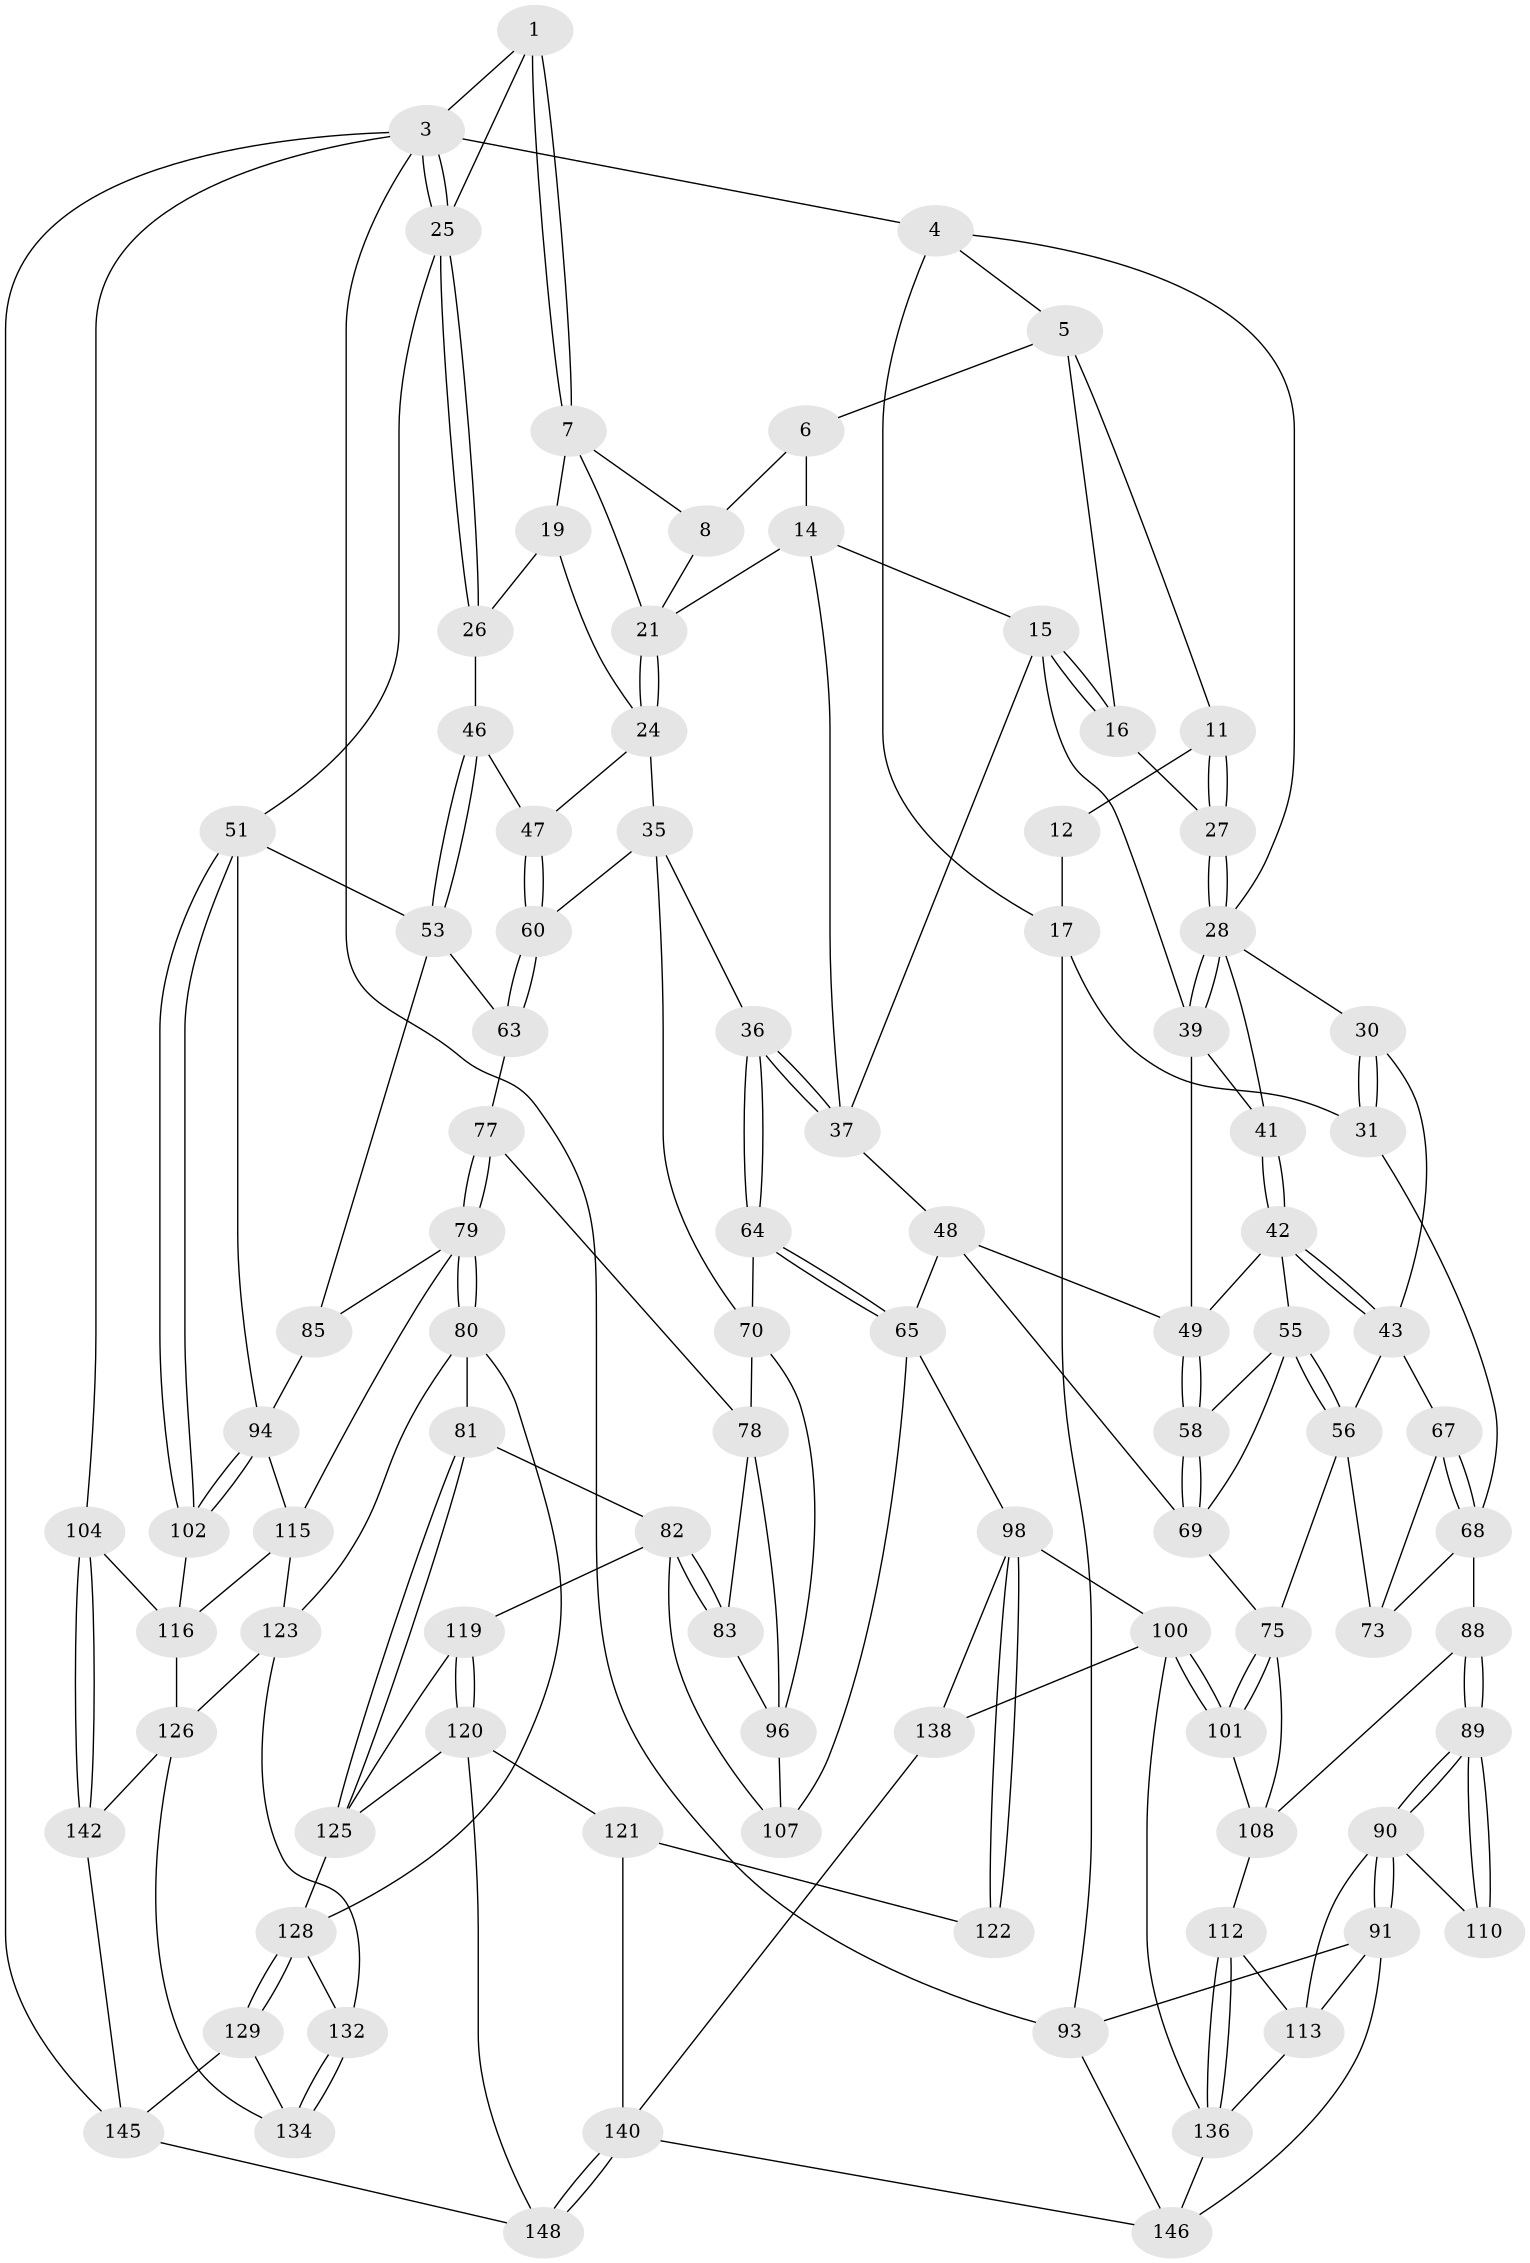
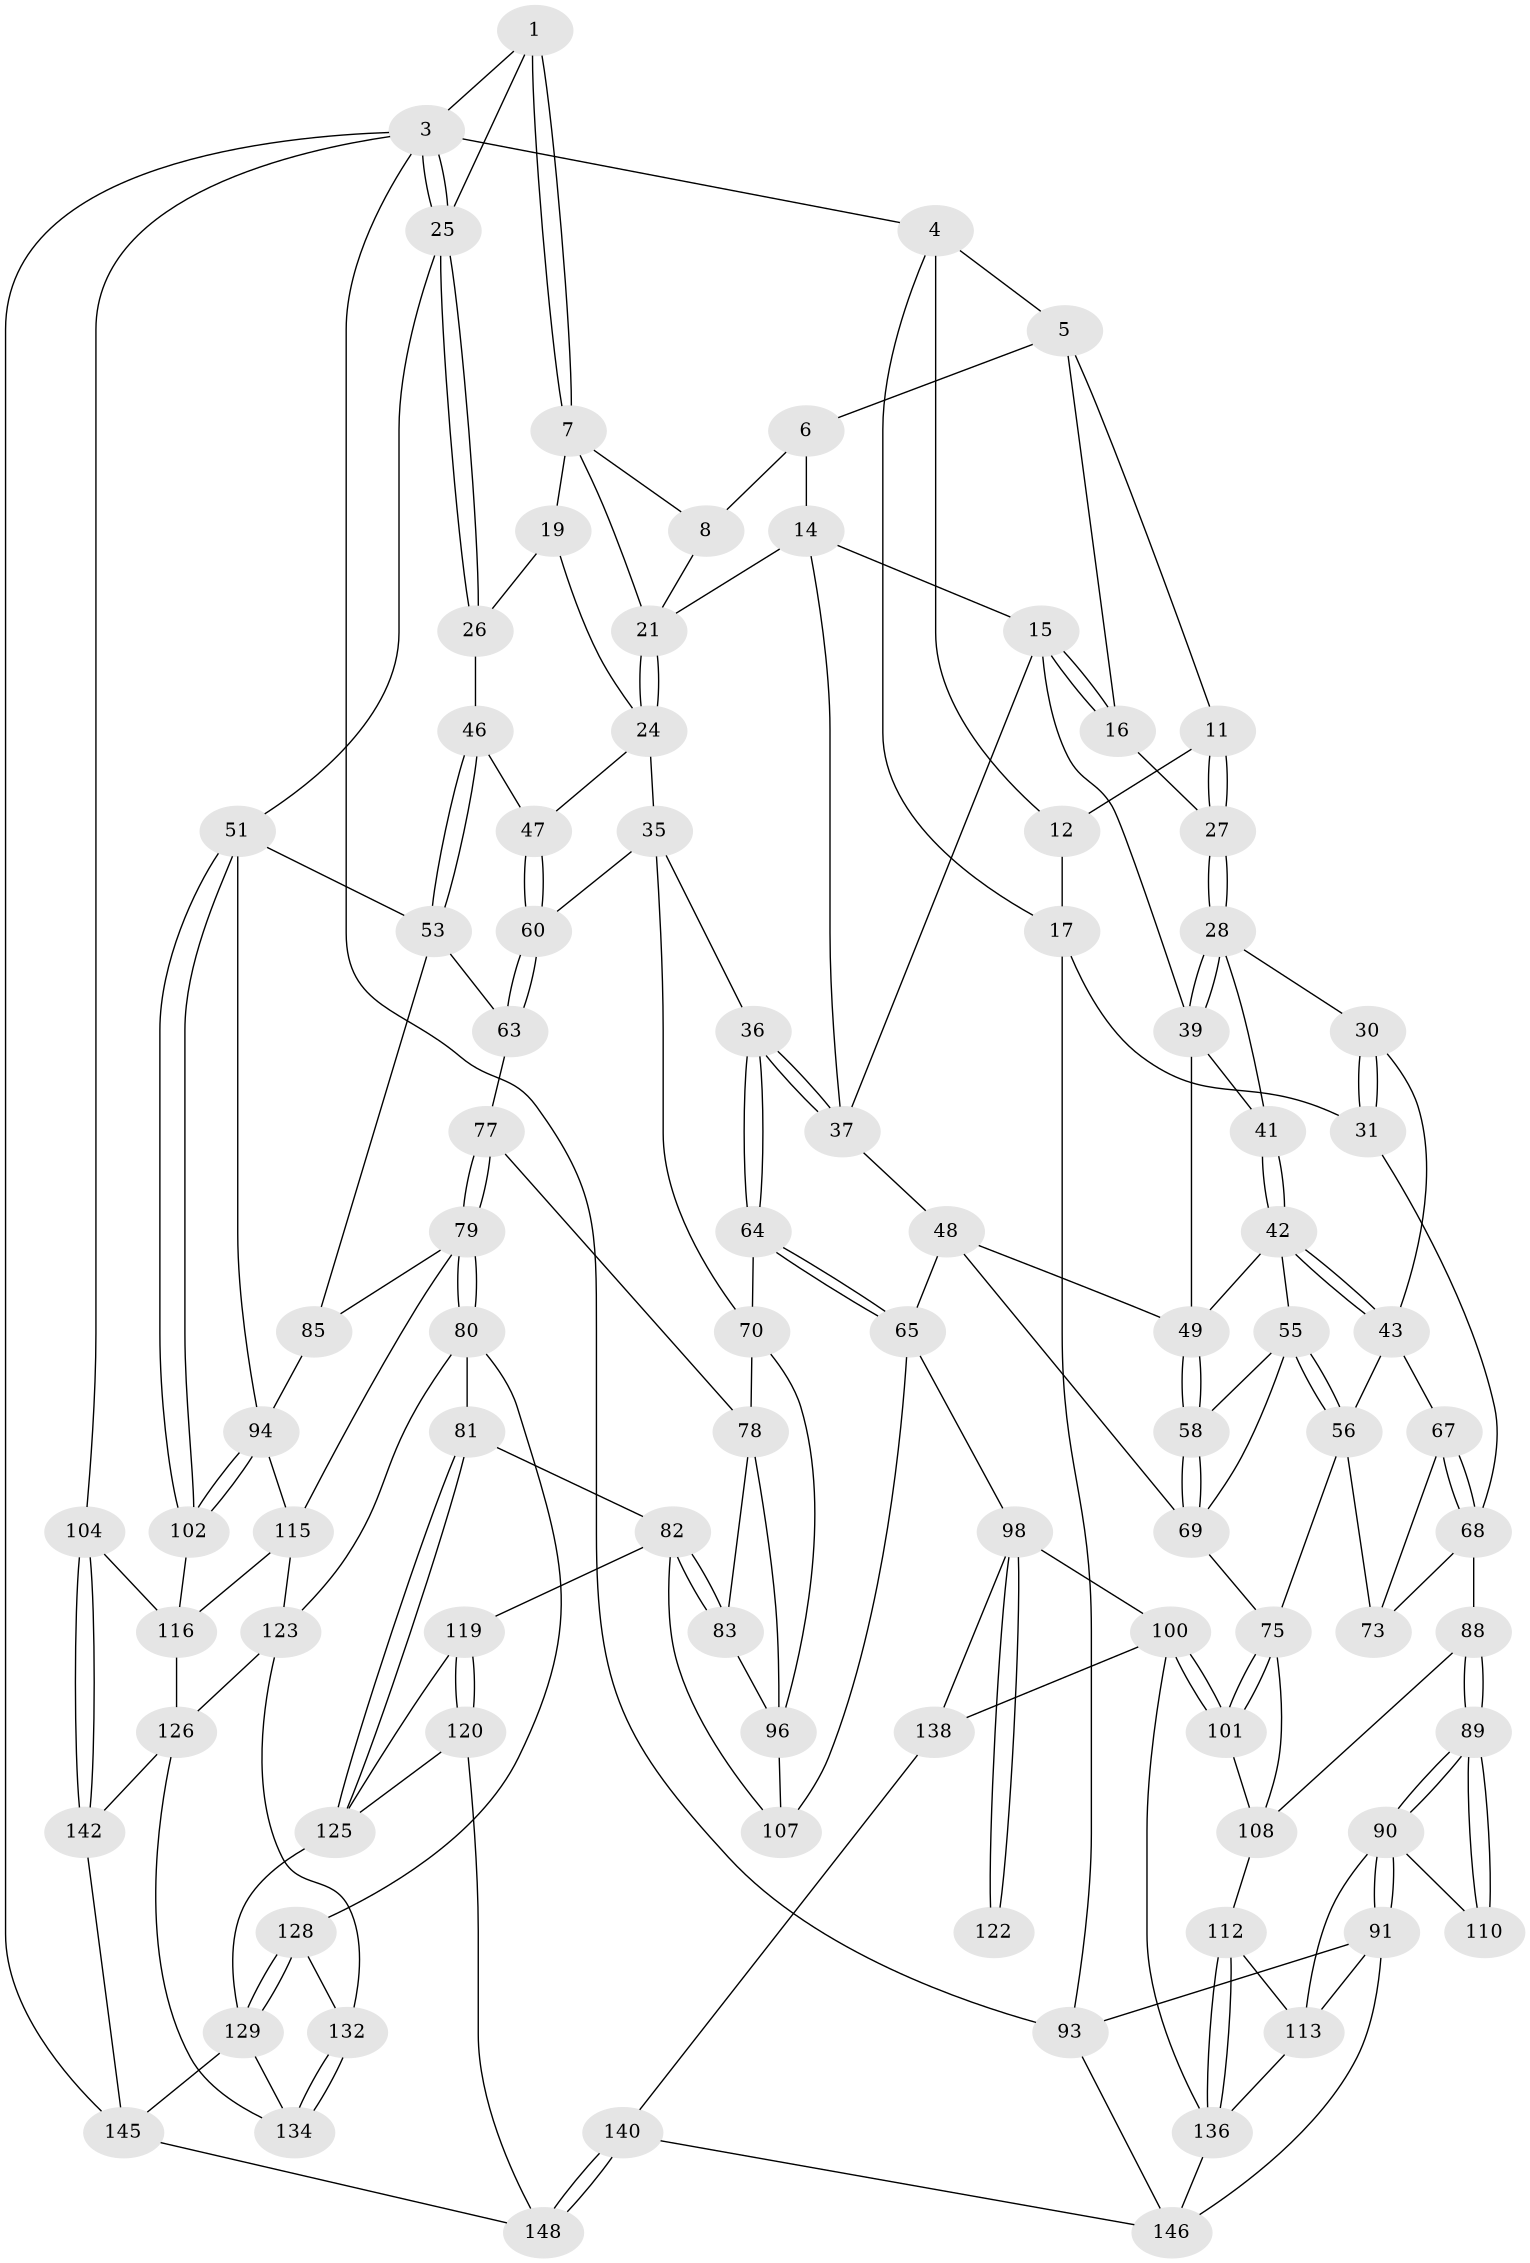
edge "4" -- "28": now "4" -- "12"
node "121": removed
edge "125" -- "128": now "125" -- "129"
